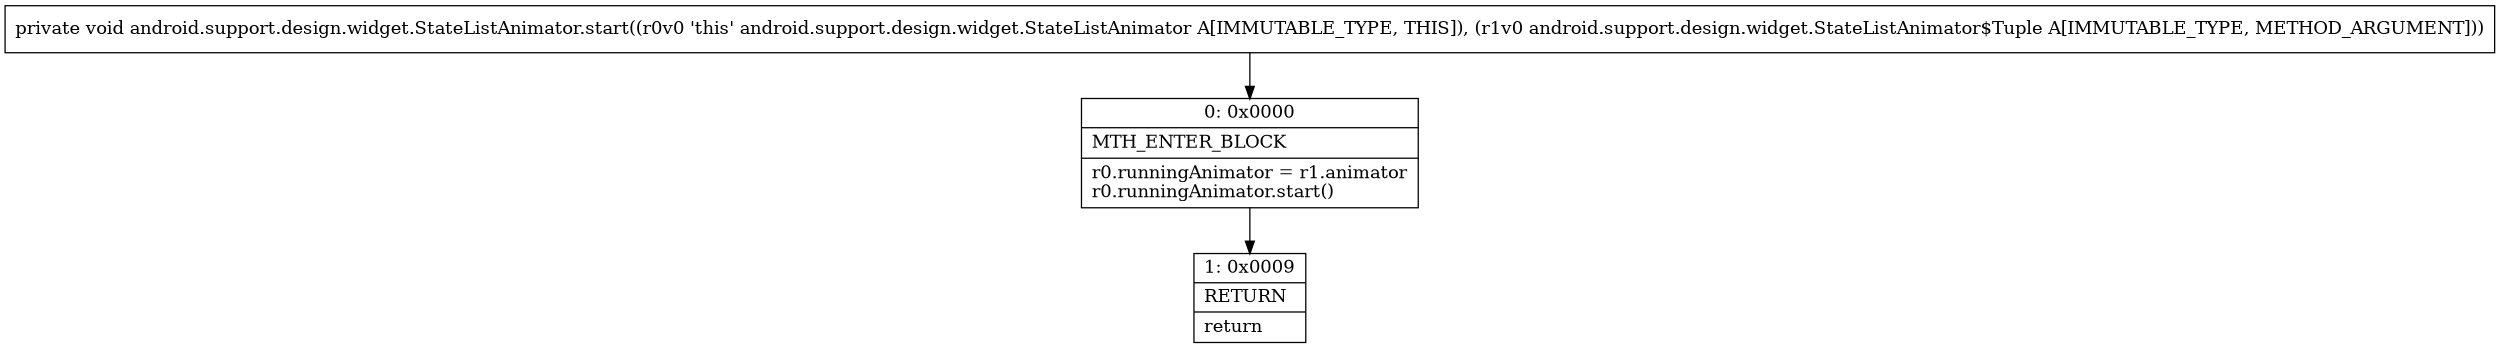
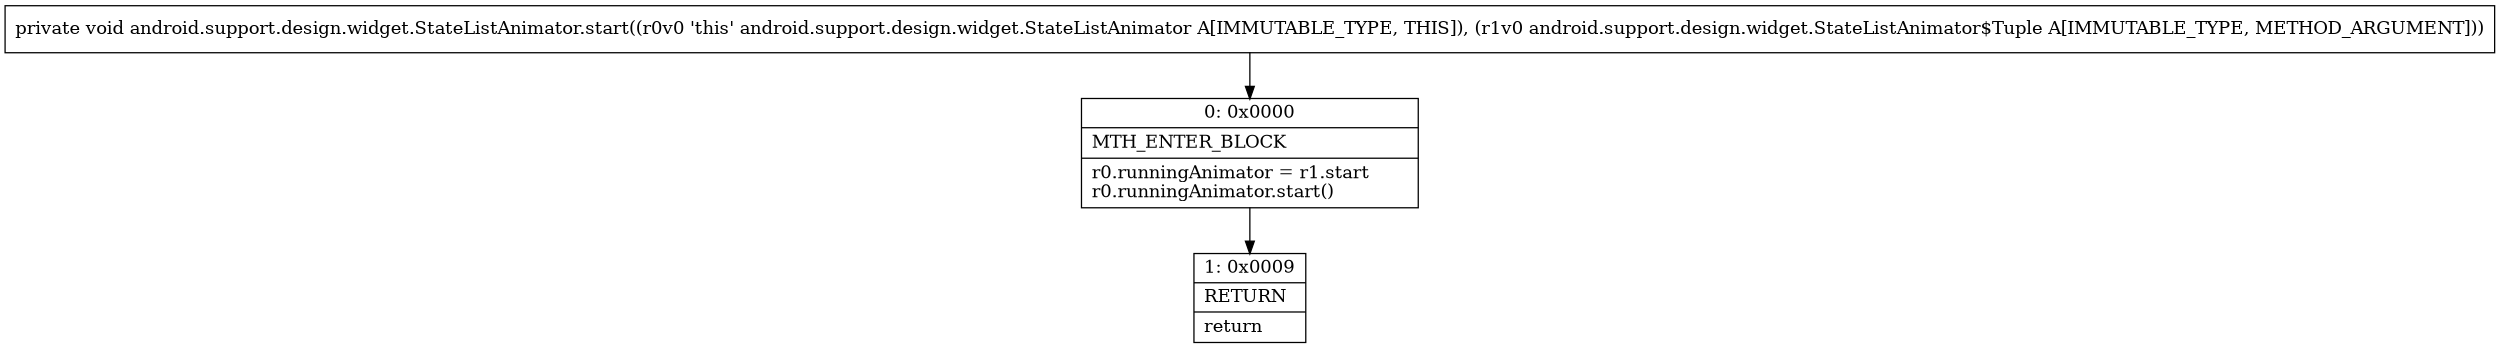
node "0: 0x0000": text "r0.runningAnimator = r1.animator" -> "r0.runningAnimator = r1.start"
